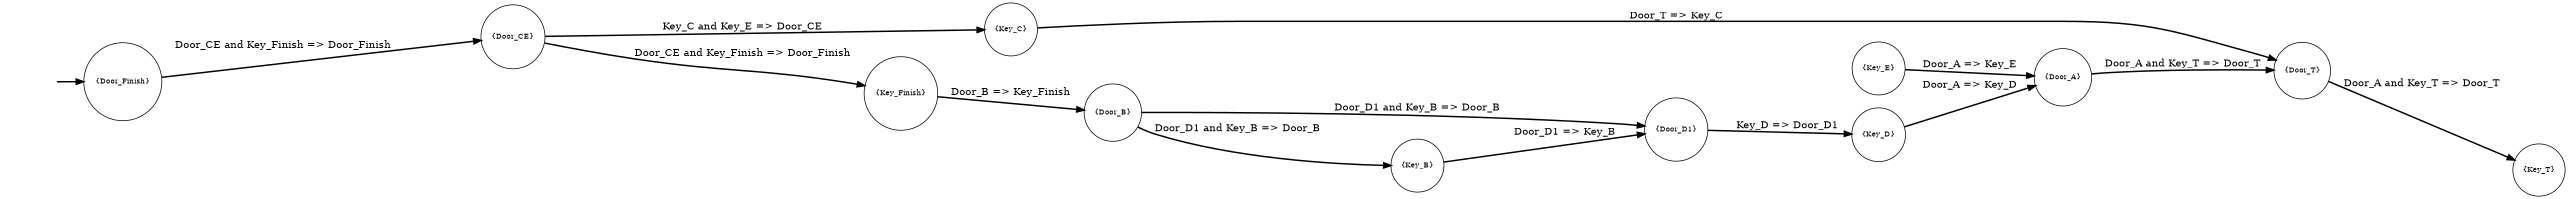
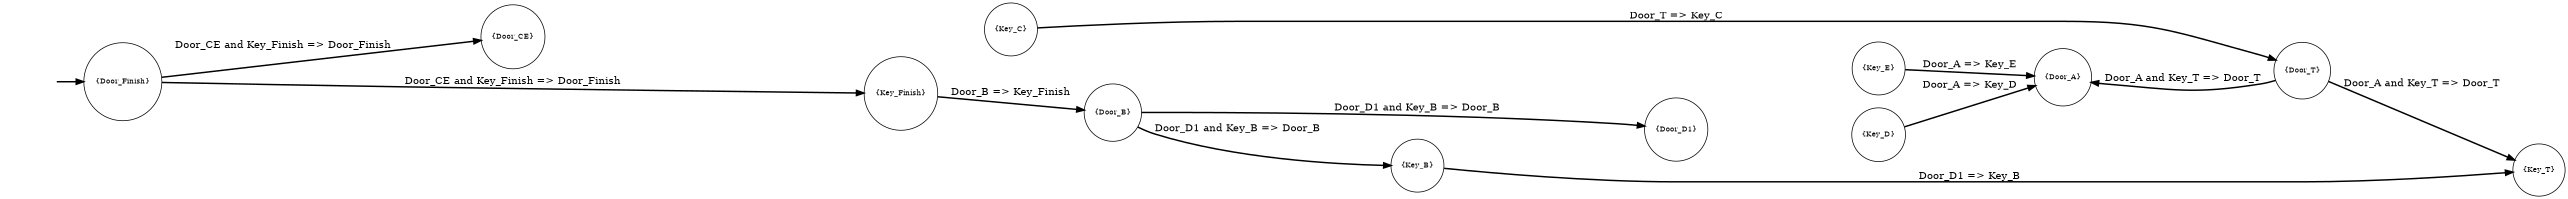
edge "{Door_CE}" -> "{Key_C}": removed, label "Key_C and Key_E => Door_CE"
edge "{Door_CE}" -> "{Key_Finish}": now "{Door_Finish}" -> "{Key_Finish}"
edge "{Door_A}" -> "{Door_T}": reversed
edge "{Door_D1}" -> "{Key_D}": removed, label "Key_D => Door_D1"
edge "{Key_B}" -> "{Door_D1}": now "{Key_B}" -> "{Key_T}"
